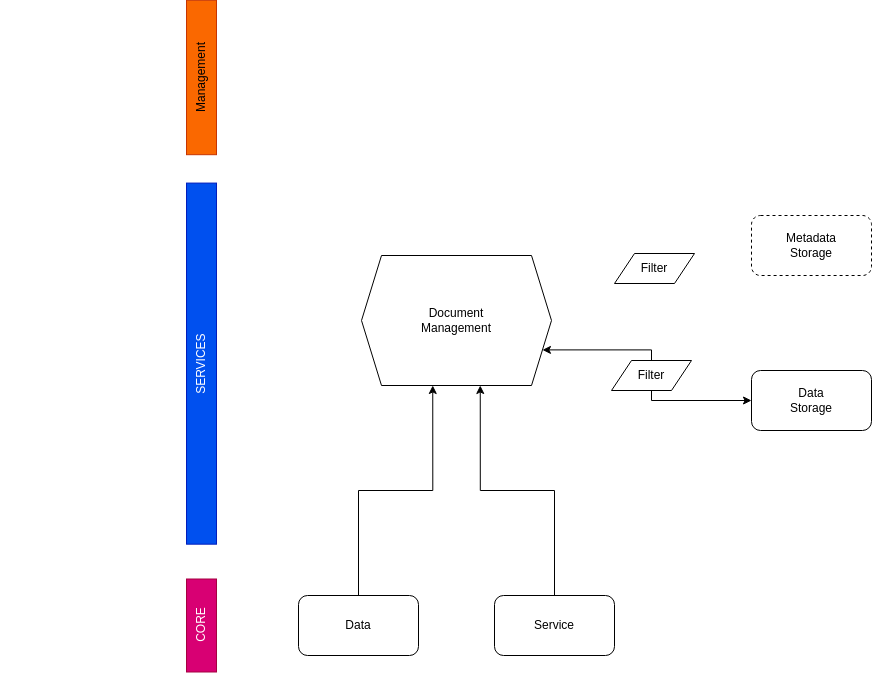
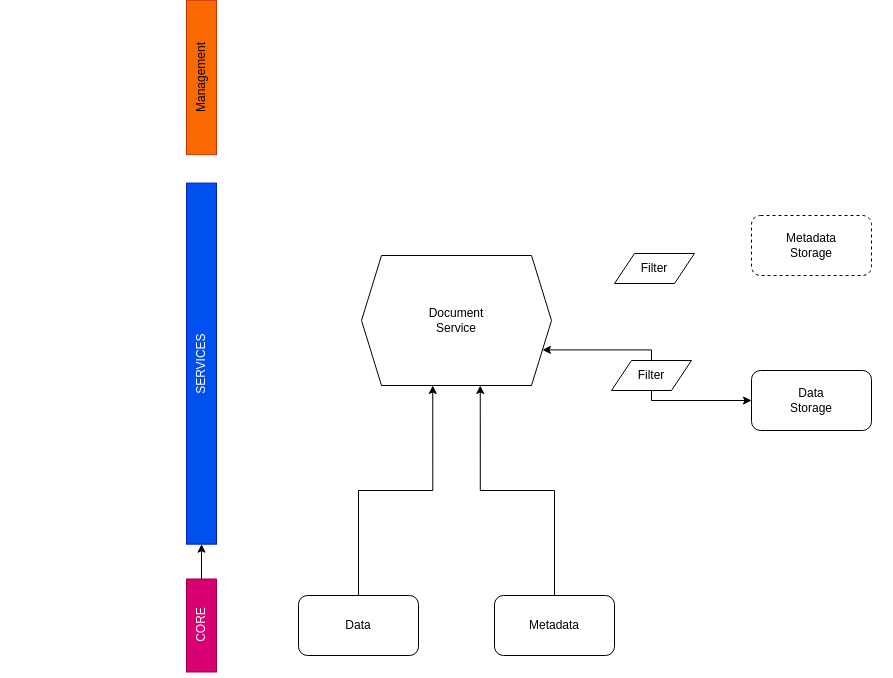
node "Document Management": label "Document Management" -> "Document Service"
edge "CORE" -> "SERVICES": added
node "Service": label "Service" -> "Metadata"
